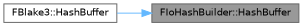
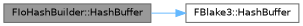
edge "FBlake3::HashBuffer" -> "FIoHashBuilder::HashBuffer": reversed
